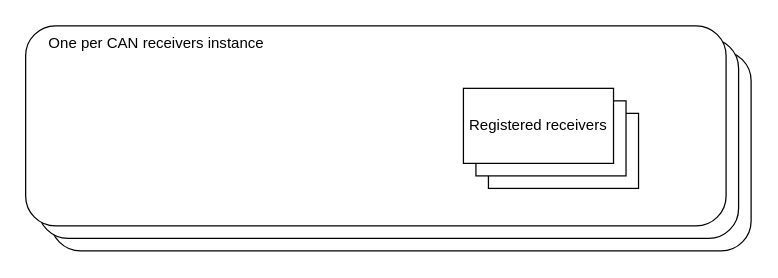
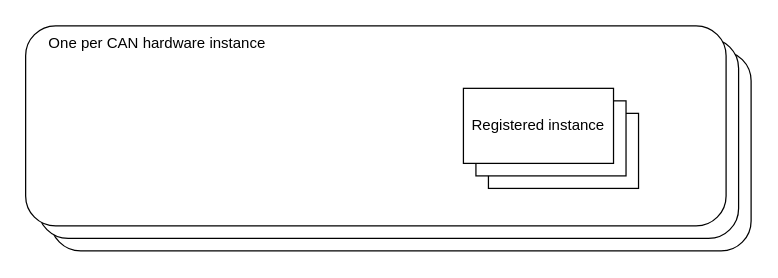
node "One per CAN receivers instance": label "One per CAN receivers instance" -> "One per CAN hardware instance"
node "Registered receivers": label "Registered receivers" -> "Registered instance"
